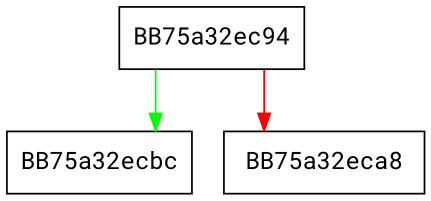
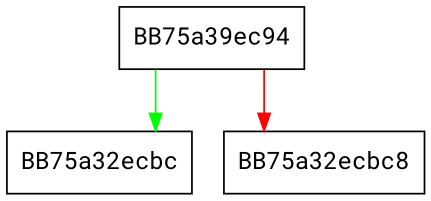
node "BB75a32ec94": label "BB75a32ec94" -> "BB75a39ec94"
node "BB75a32eca8": label "BB75a32eca8" -> "BB75a32ecbc8"
